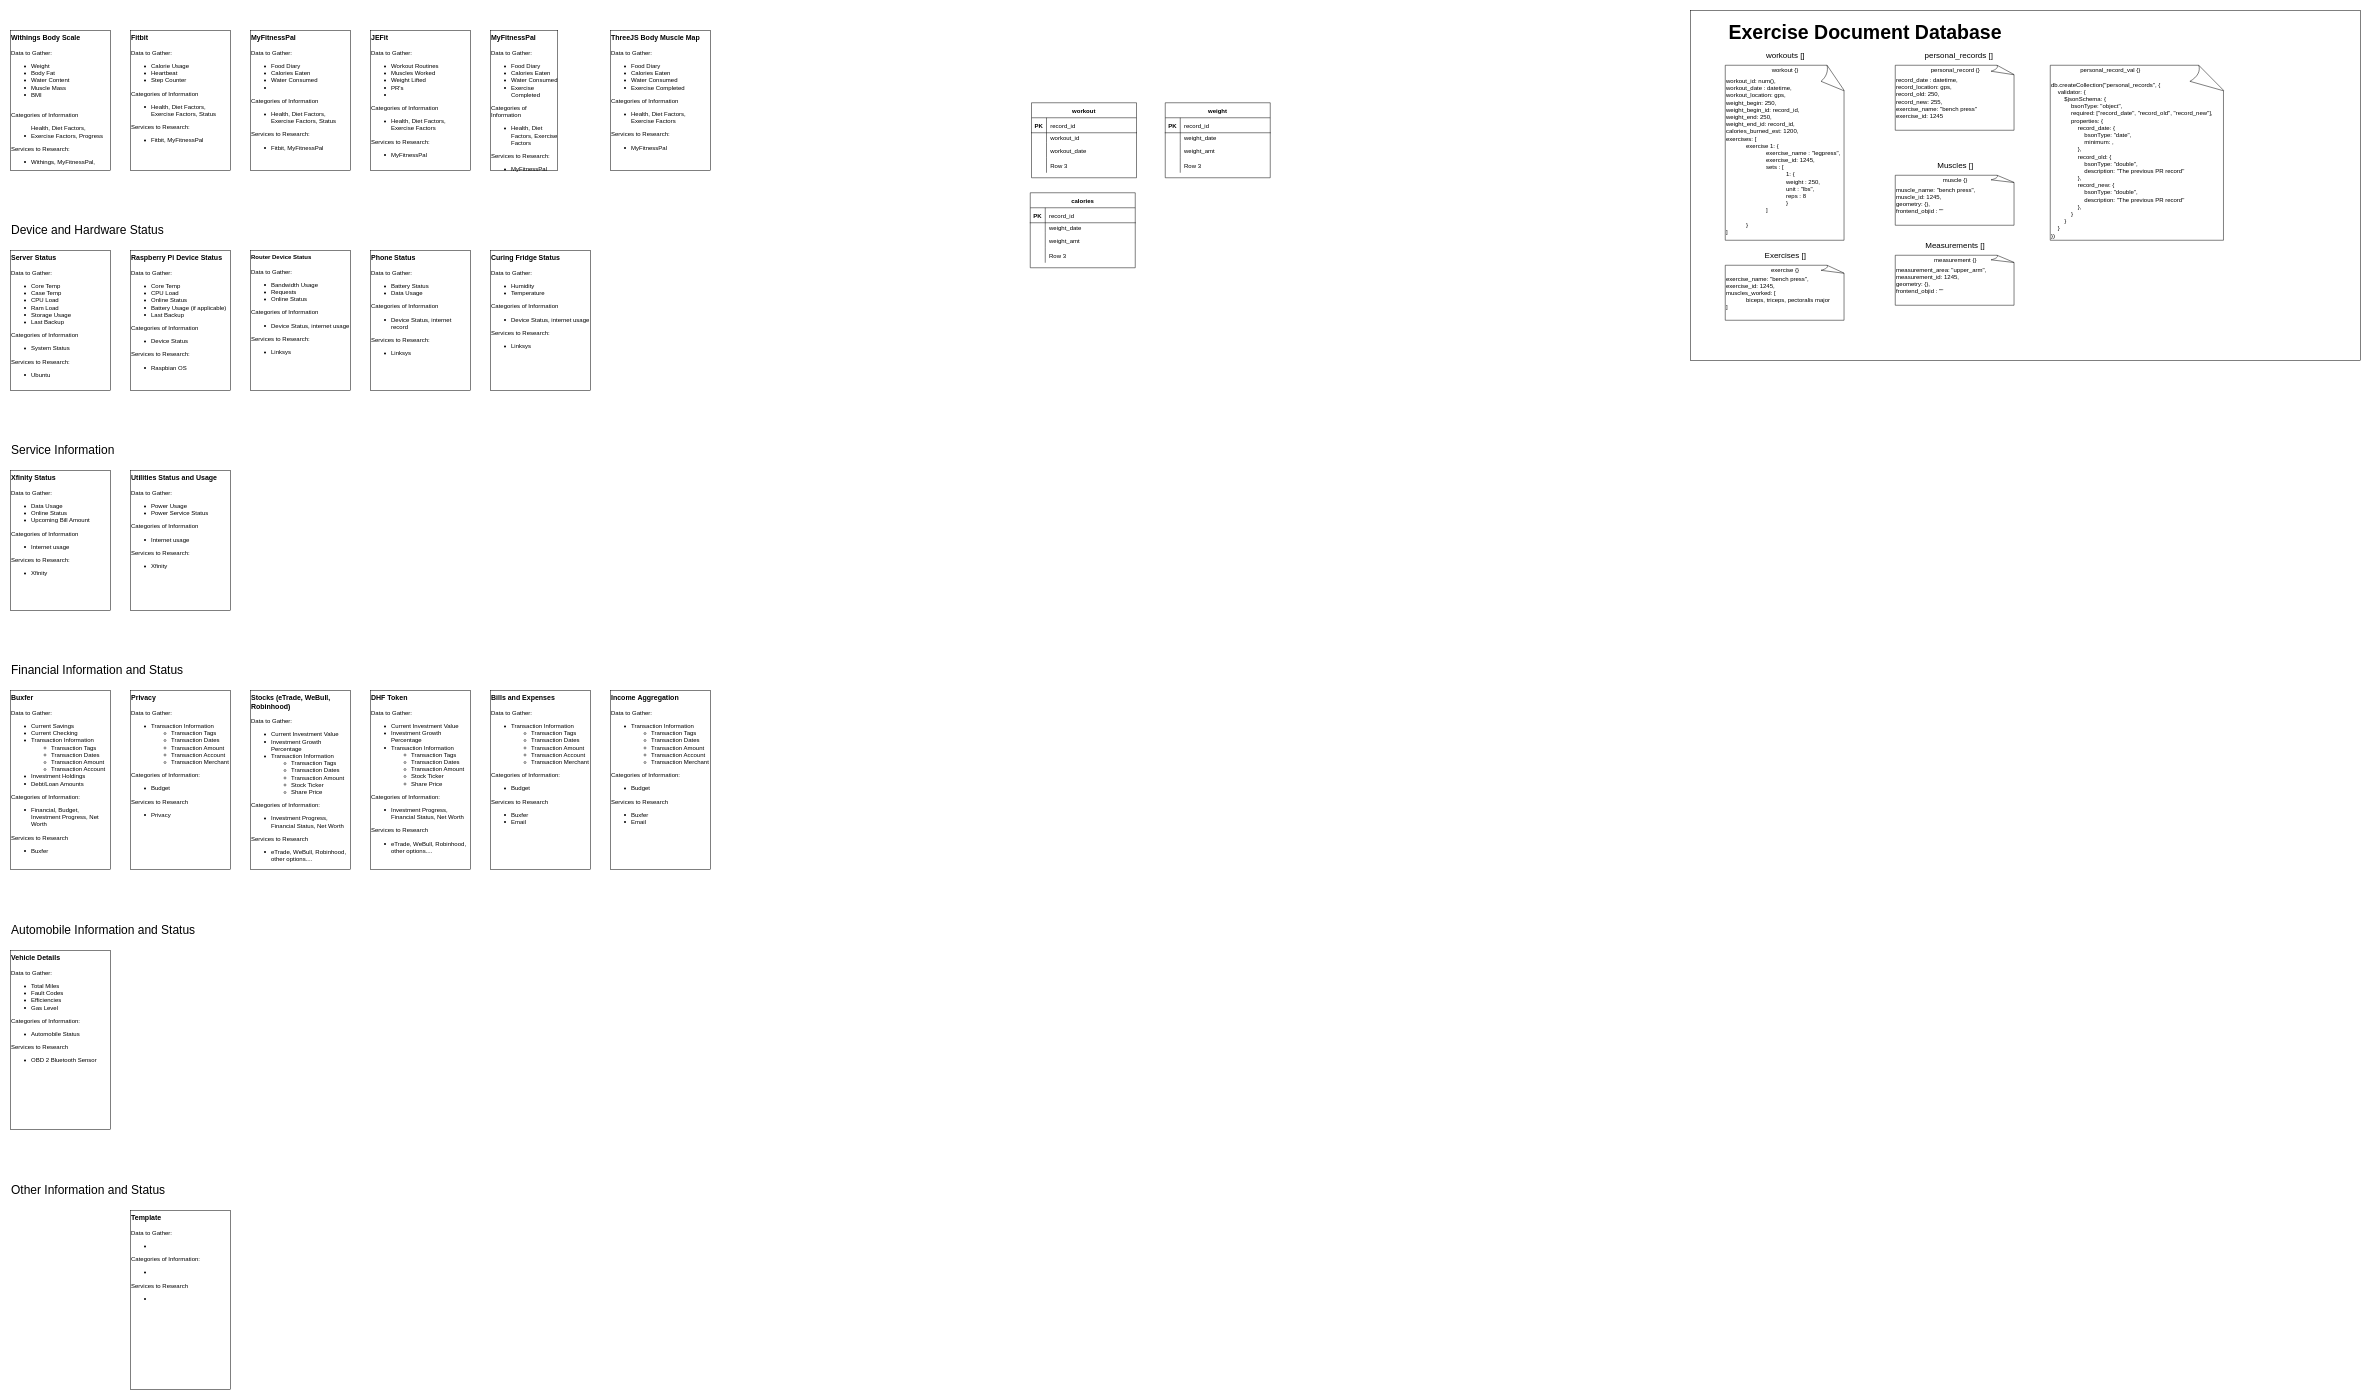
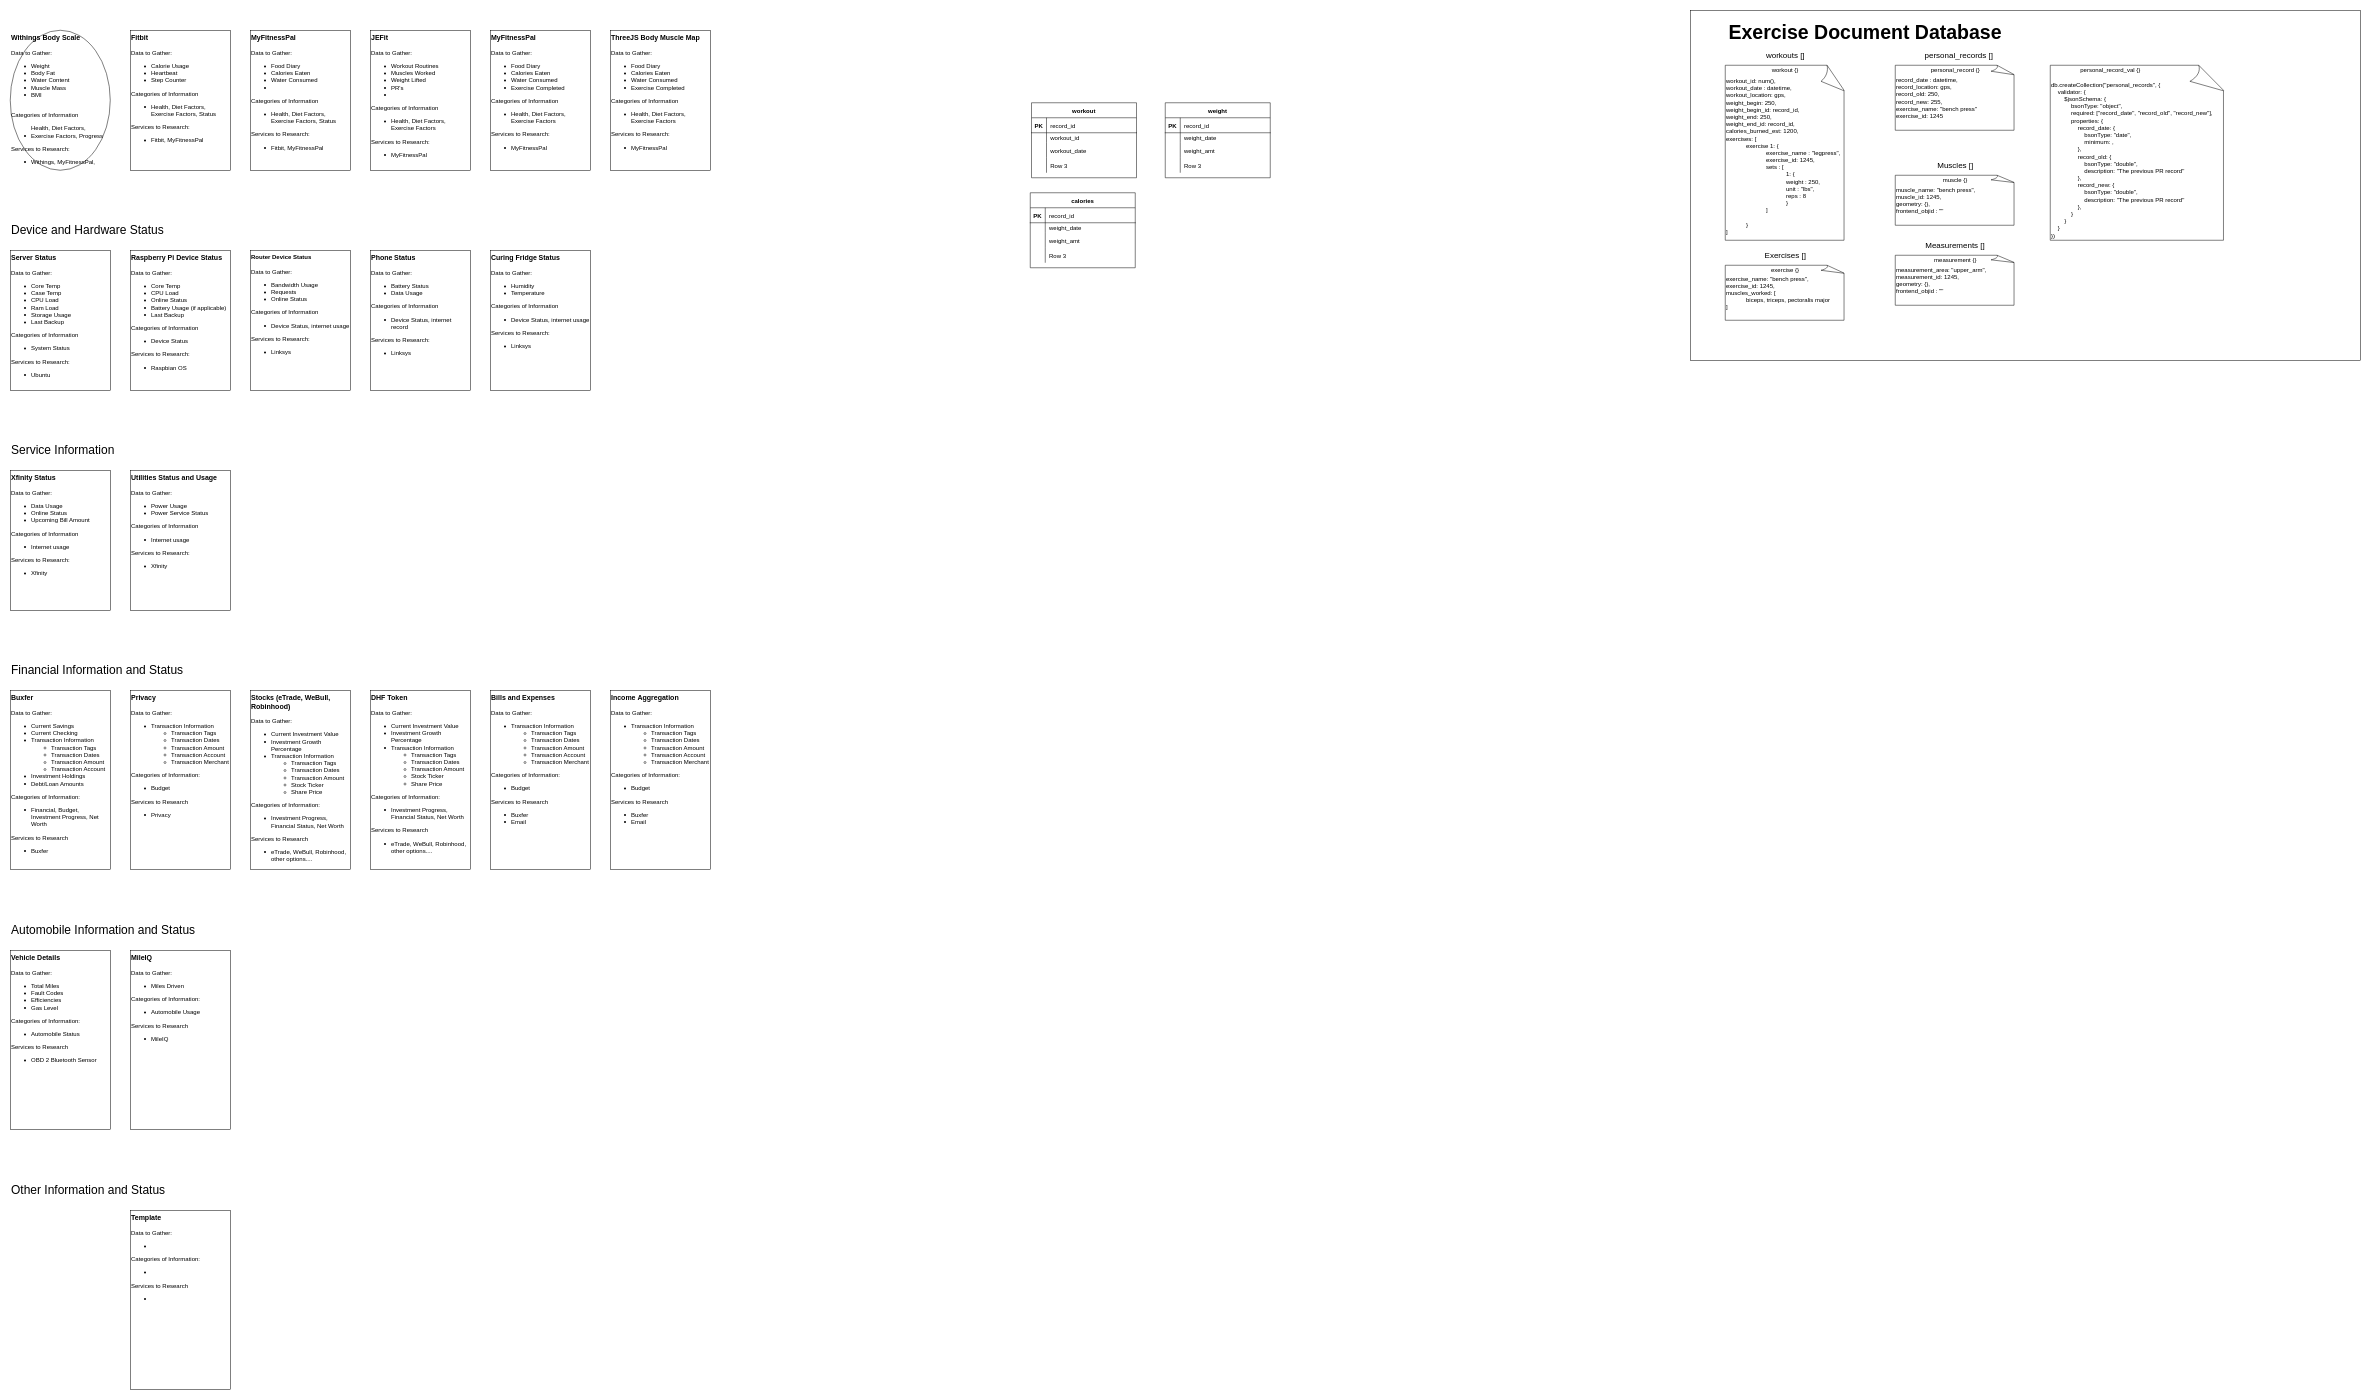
node "Withings Body Scale Data to Gather: Weight Body Fat Water Content Muscle Mass BMI Categories of Information Health, Diet Factors, Exercise Factors, Progress Services to Research: Withings, MyFitnessPal,": shape rectangle -> ellipse
node "MyFitnessPal Data to Gather: Food Diary Calories Eaten Water Consumed Exercise Completed Categories of Information Health, Diet Factors, Exercise Factors Services to Research: MyFitnessPal": size 68x140 -> 100x140
node "MileIQ Data to Gather: Miles Driven Categories of Information: Automobile Usage Services to Research MileIQ": added
